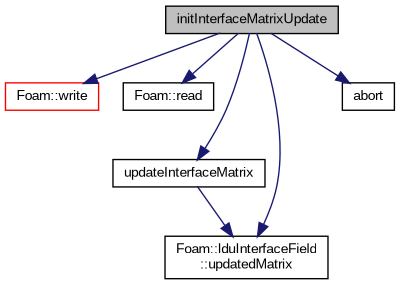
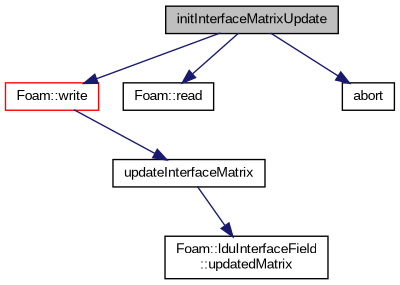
edge "initInterfaceMatrixUpdate" -> "updateInterfaceMatrix": now "Foam::write" -> "updateInterfaceMatrix"
edge "initInterfaceMatrixUpdate" -> "Foam::lduInterfaceField ::updatedMatrix": removed
